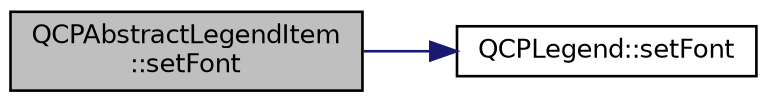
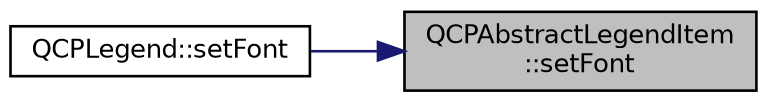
edge "QCPAbstractLegendItem ::setFont" -> "QCPLegend::setFont": reversed
